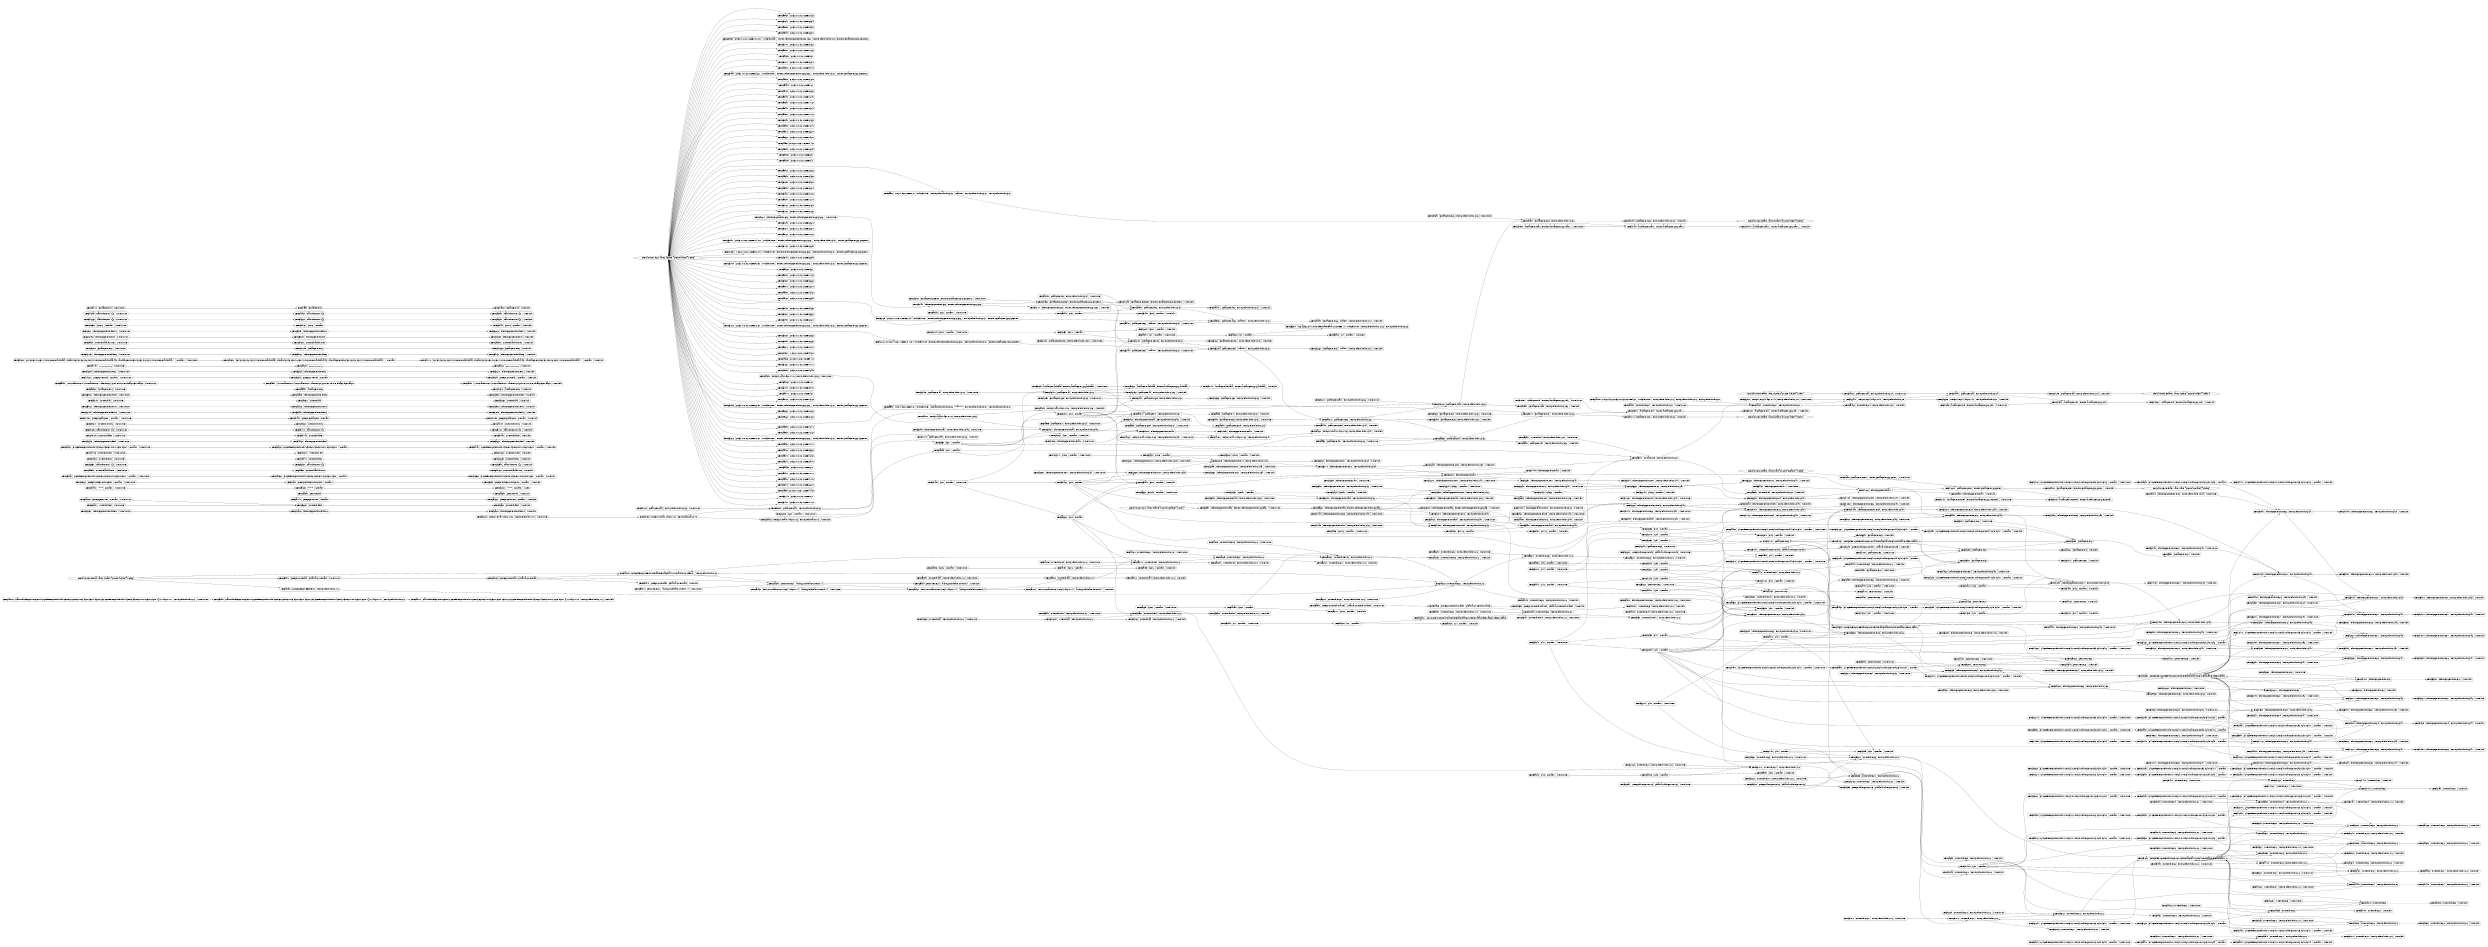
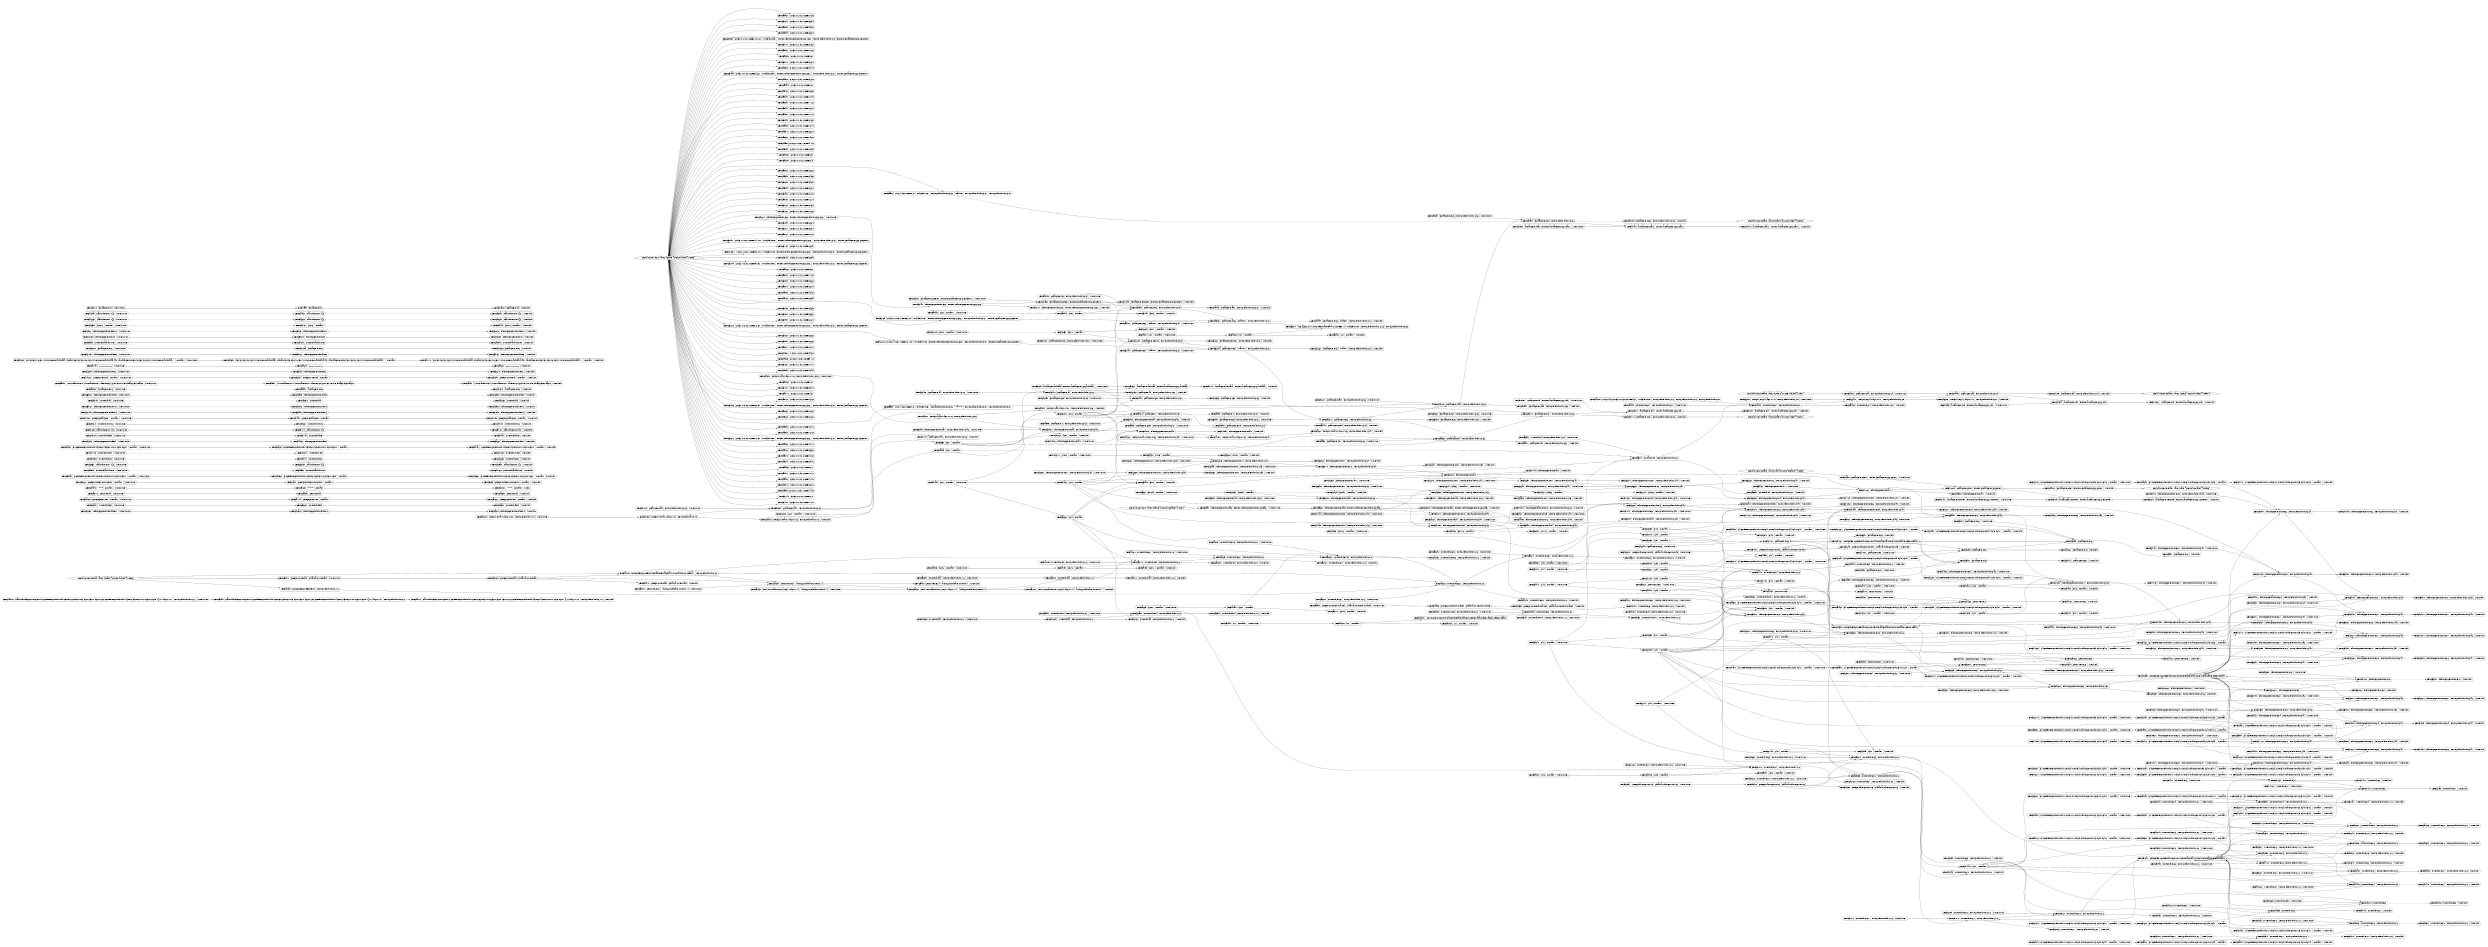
node "CE0x3fad1a0": text "ipc_has_perm:key" -> "ipc_has_perm:land"
node "CE0x3fa5110": added
node "CE0x3fb2340": added
edge "CE0x3fa13e0" -> "CE0x3fc38b0": now "CE0x3fa13e0" -> "CE0x3fa1140"
node "CE0x3fbbd50": text "current_sid:tmp8" -> "current_gcov:tmp8"
node "CE0x3fb68e0": text "current_sid:tmp3" -> "current_sid:cred3"
